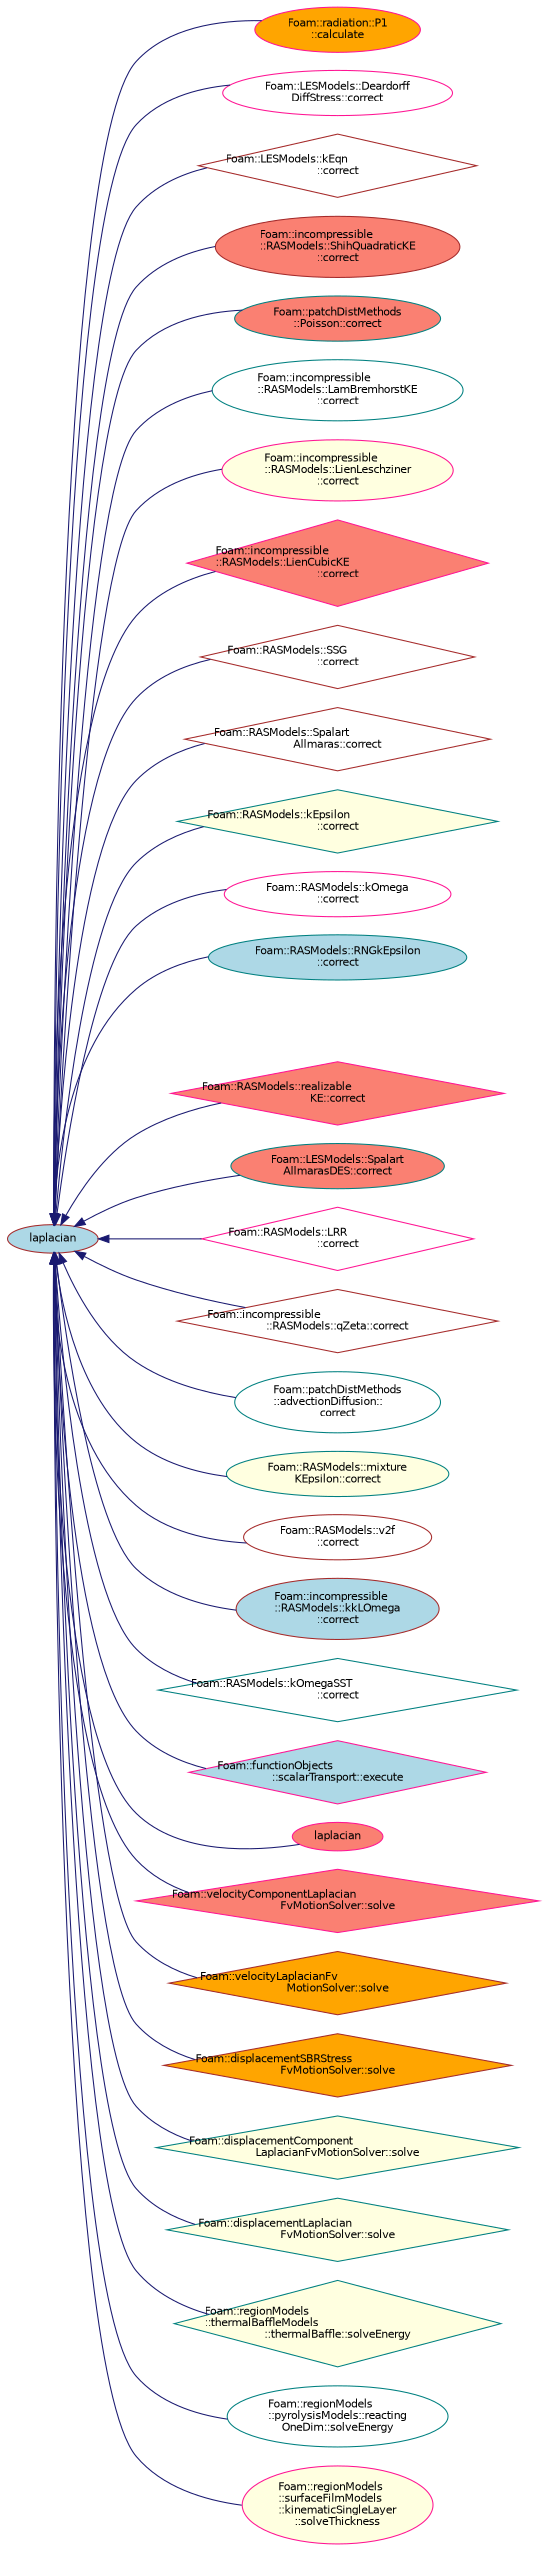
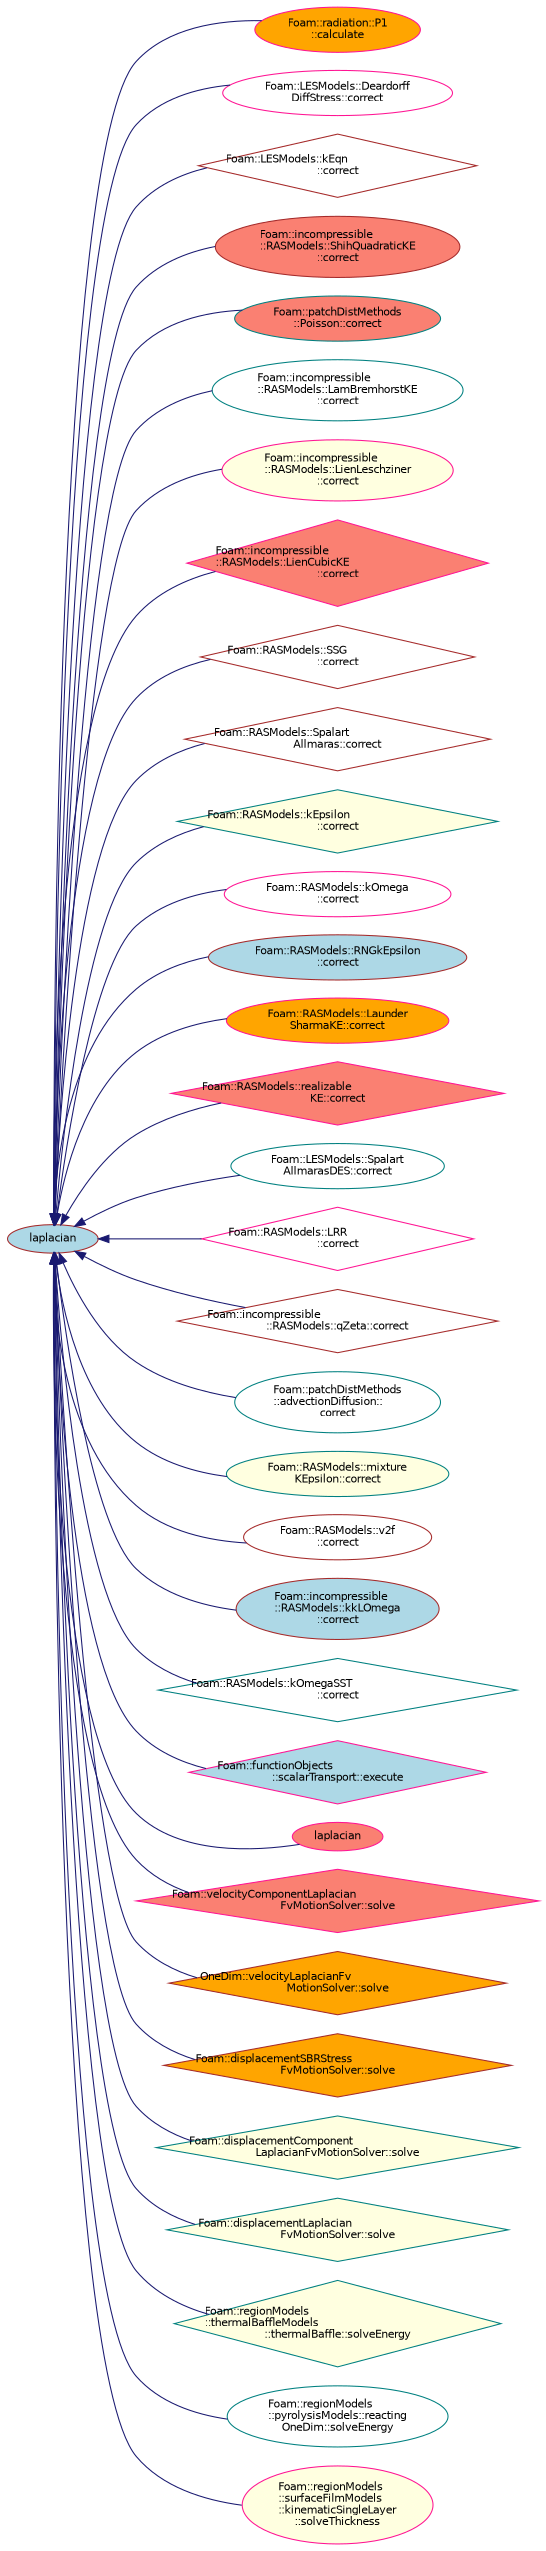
node "Foam::RASModels::RNGkEpsilon ::correct": color teal -> brown
node "Foam::RASModels::Launder SharmaKE::correct": added
node "Foam::LESModels::Spalart AllmarasDES::correct": fillcolor salmon -> white
node "Foam::velocityLaplacianFv MotionSolver::solve": label "Foam::velocityLaplacianFv MotionSolver::solve" -> "OneDim::velocityLaplacianFv MotionSolver::solve"
